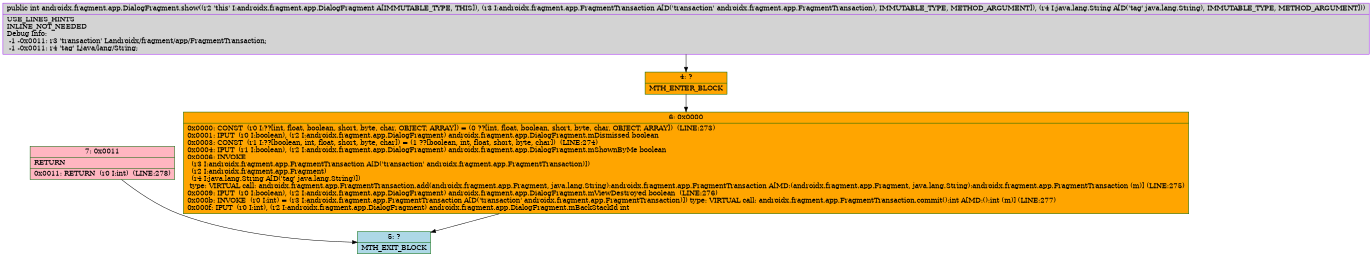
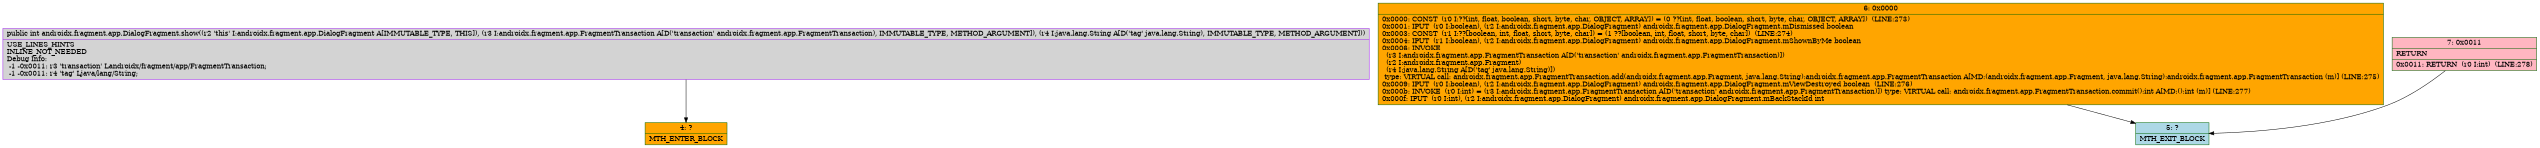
edge "4: ?" -> "6: 0x0000": removed
